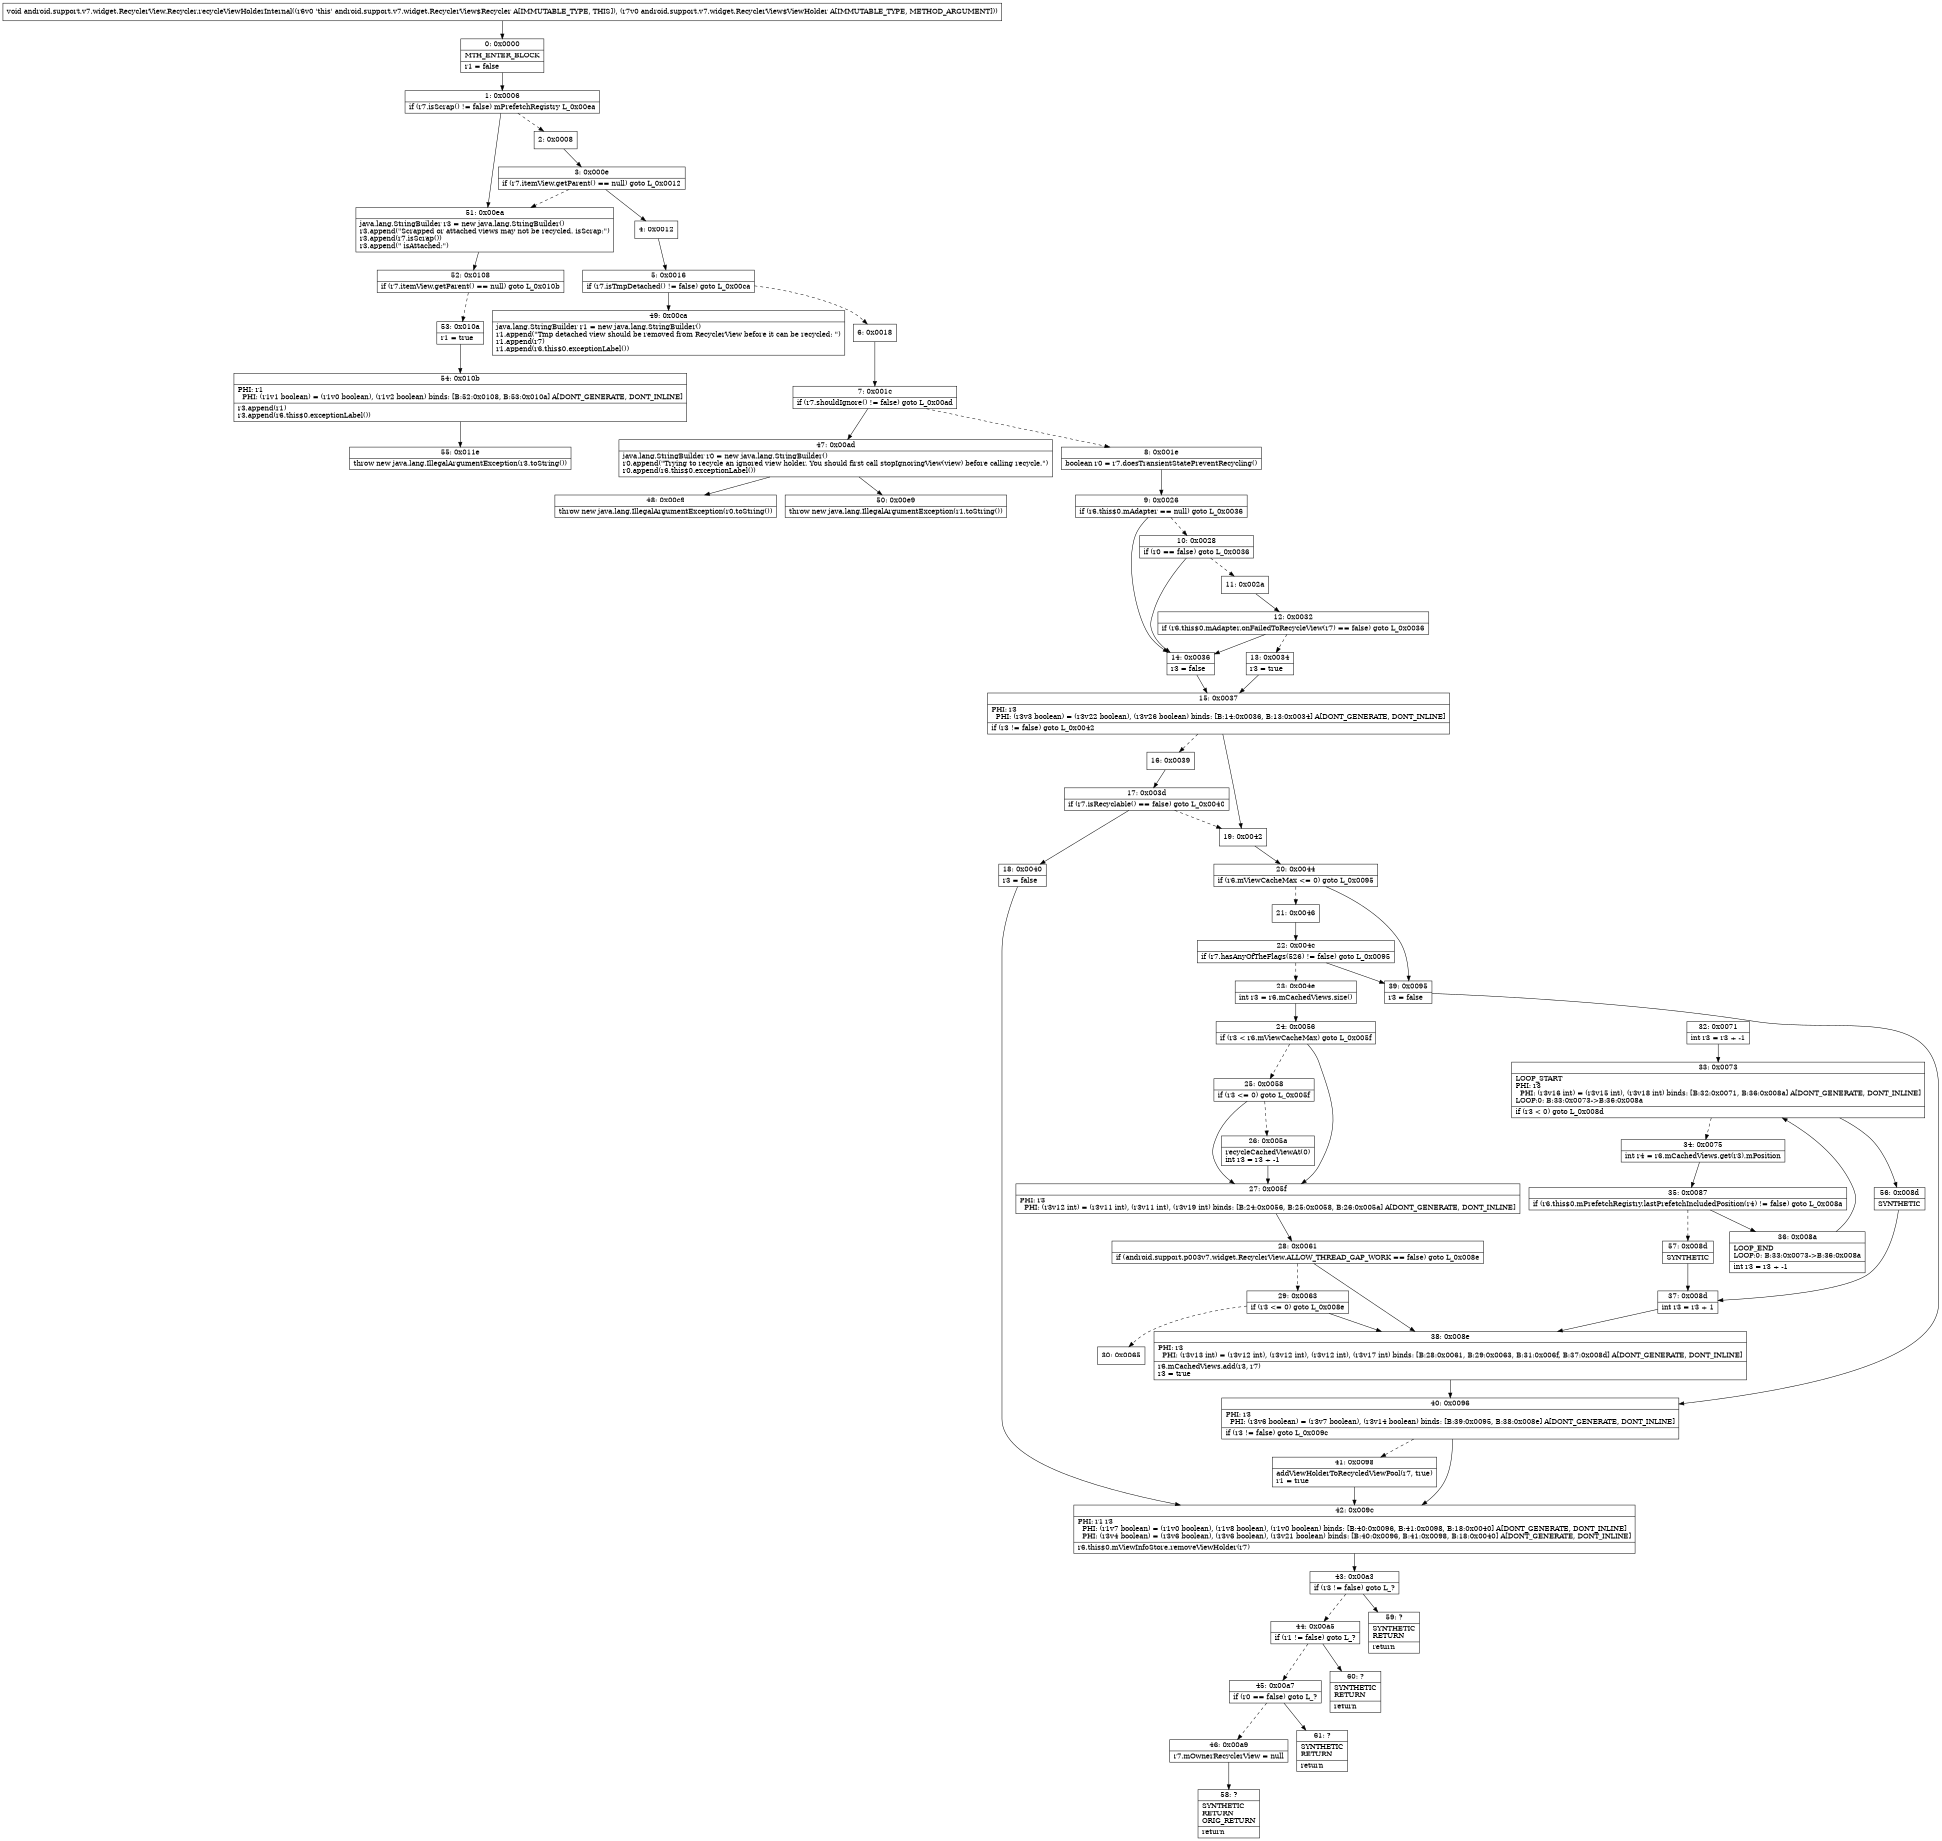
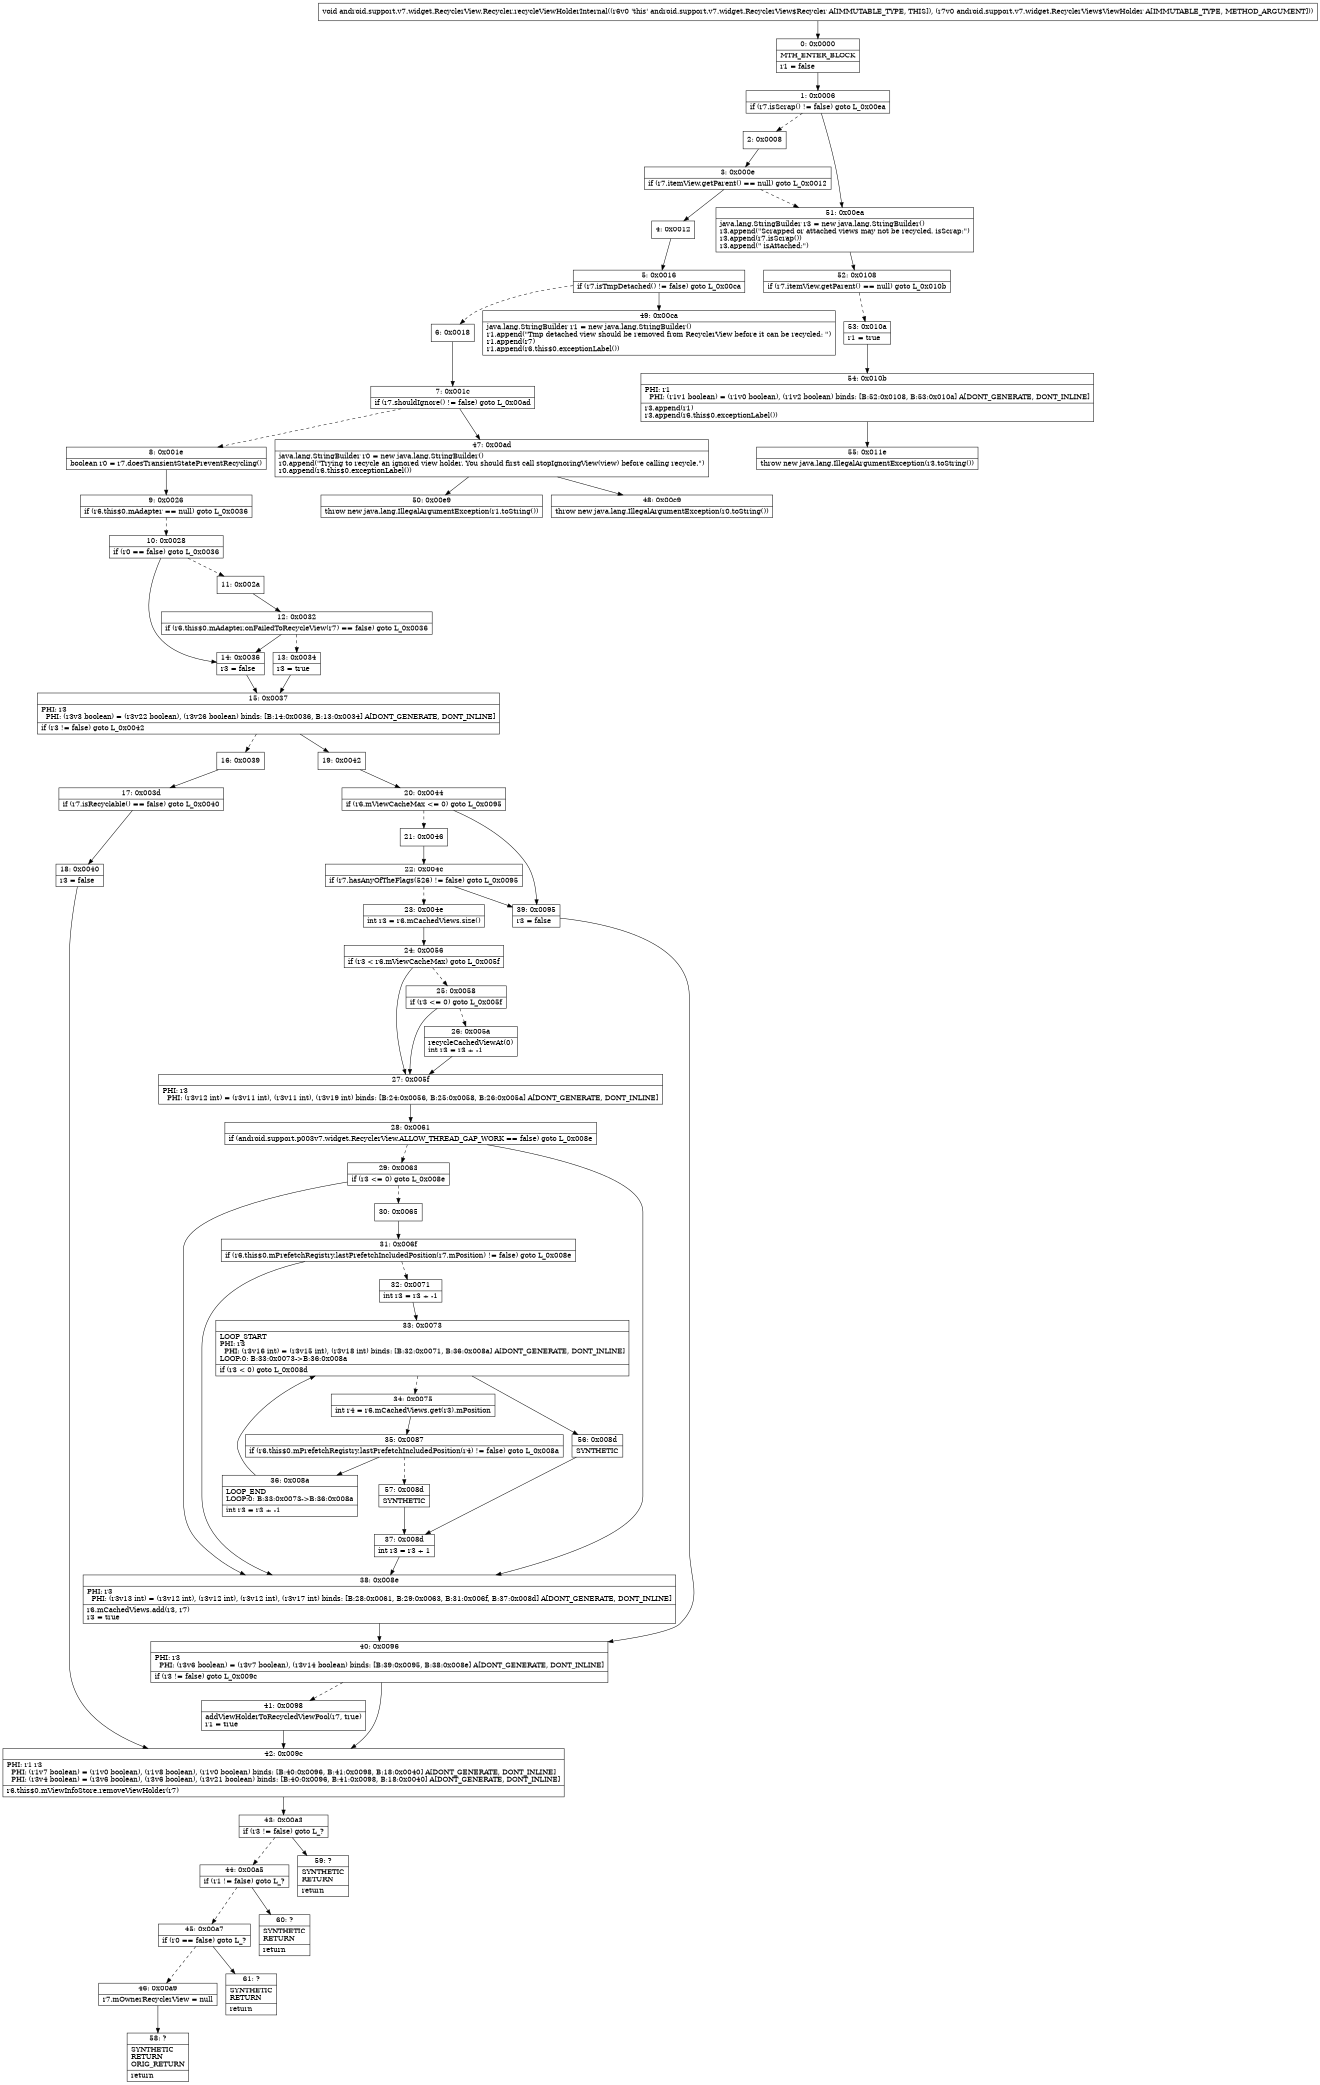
node "1: 0x0006": text "if (r7.isScrap() != false) mPrefetchRegistry L_0x00ea" -> "if (r7.isScrap() != false) goto L_0x00ea"
edge "9: 0x0026" -> "14: 0x0036": removed
edge "17: 0x003d" -> "19: 0x0042": removed
node "31: 0x006f": added
